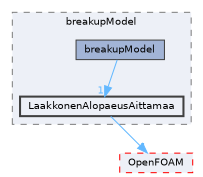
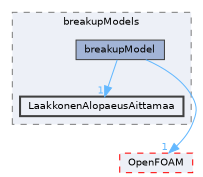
cluster "breakupModel": label "breakupModel" -> "breakupModels"
edge "LaakkonenAlopaeusAittamaa" -> "OpenFOAM": now "breakupModel" -> "OpenFOAM"
